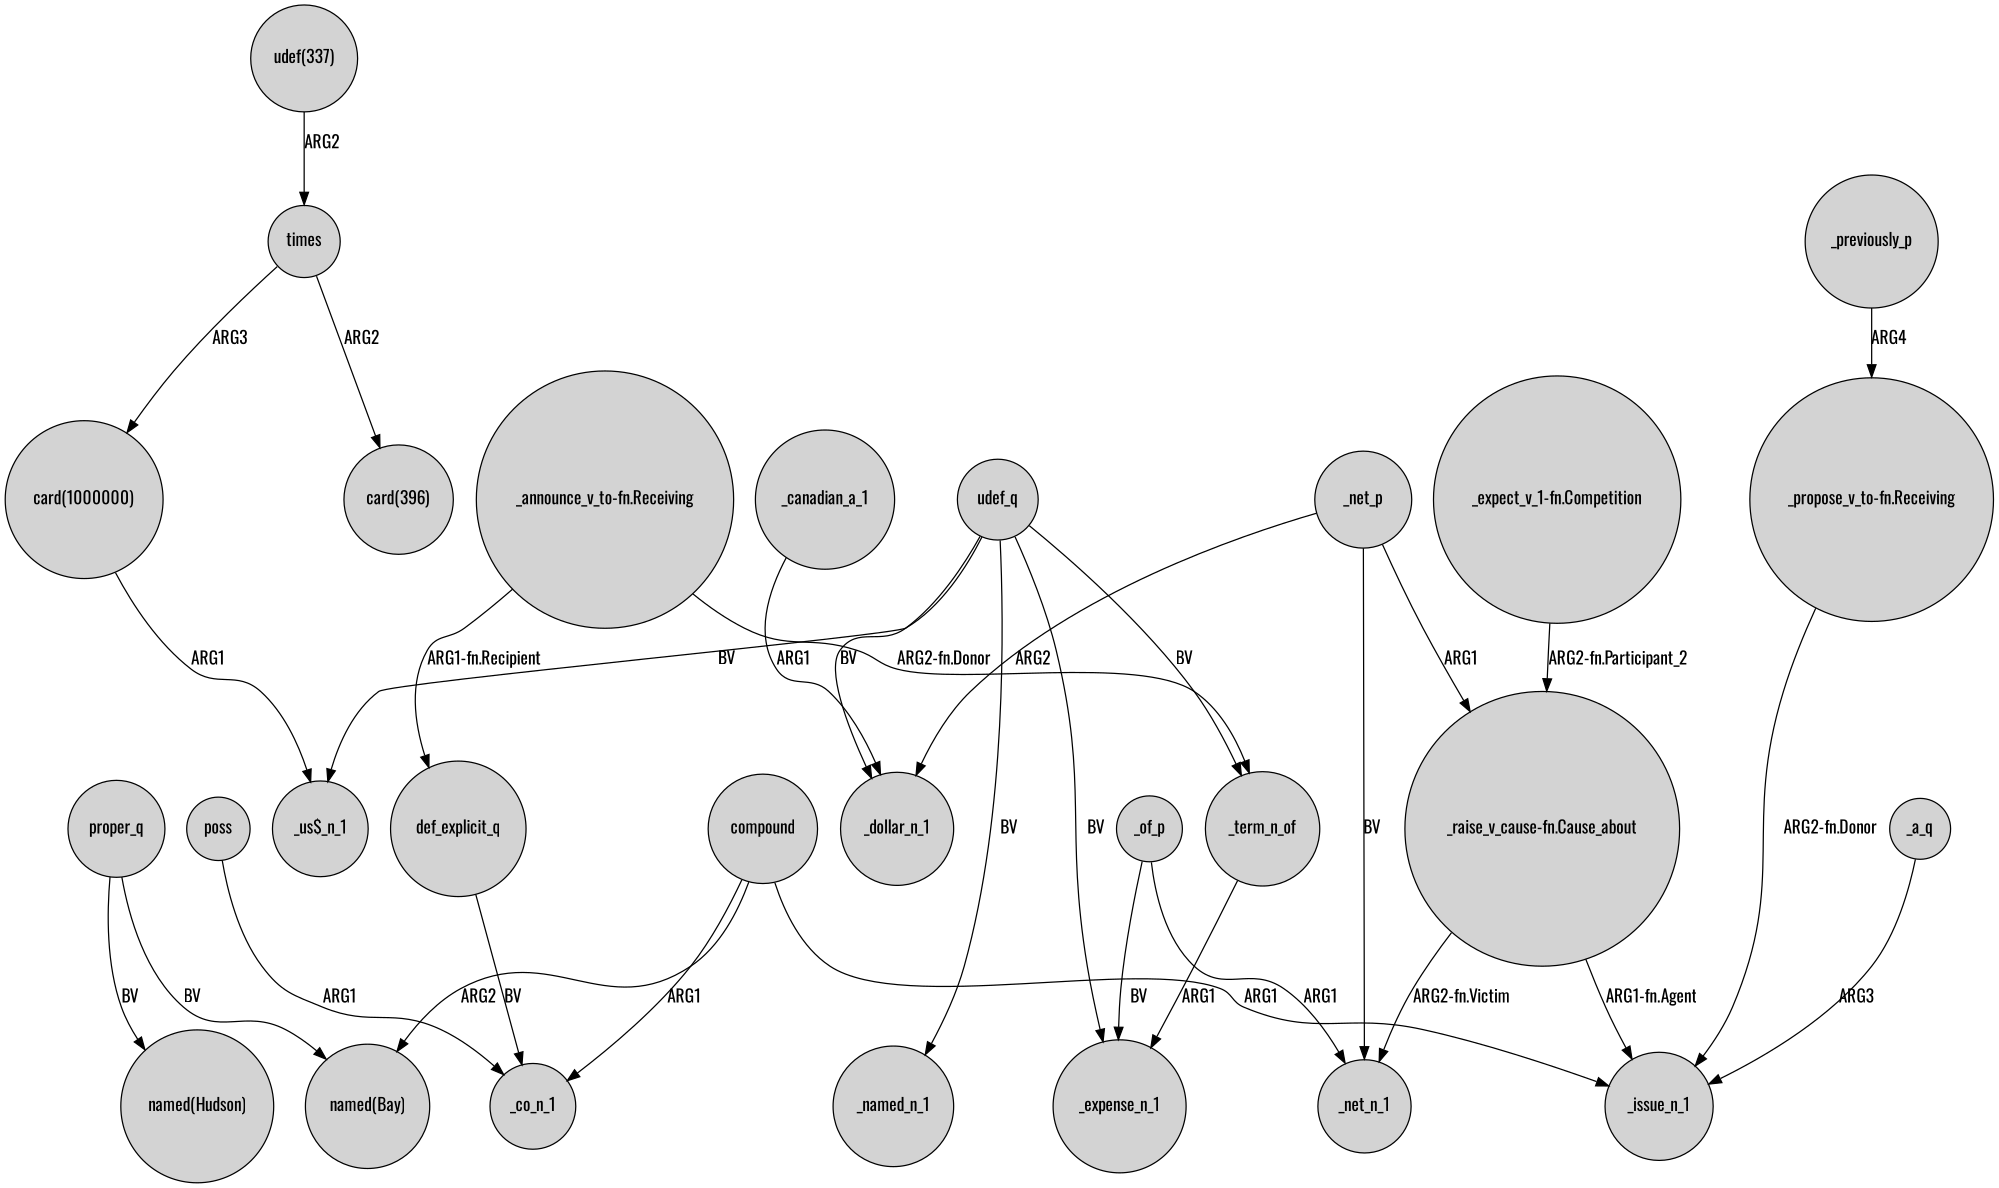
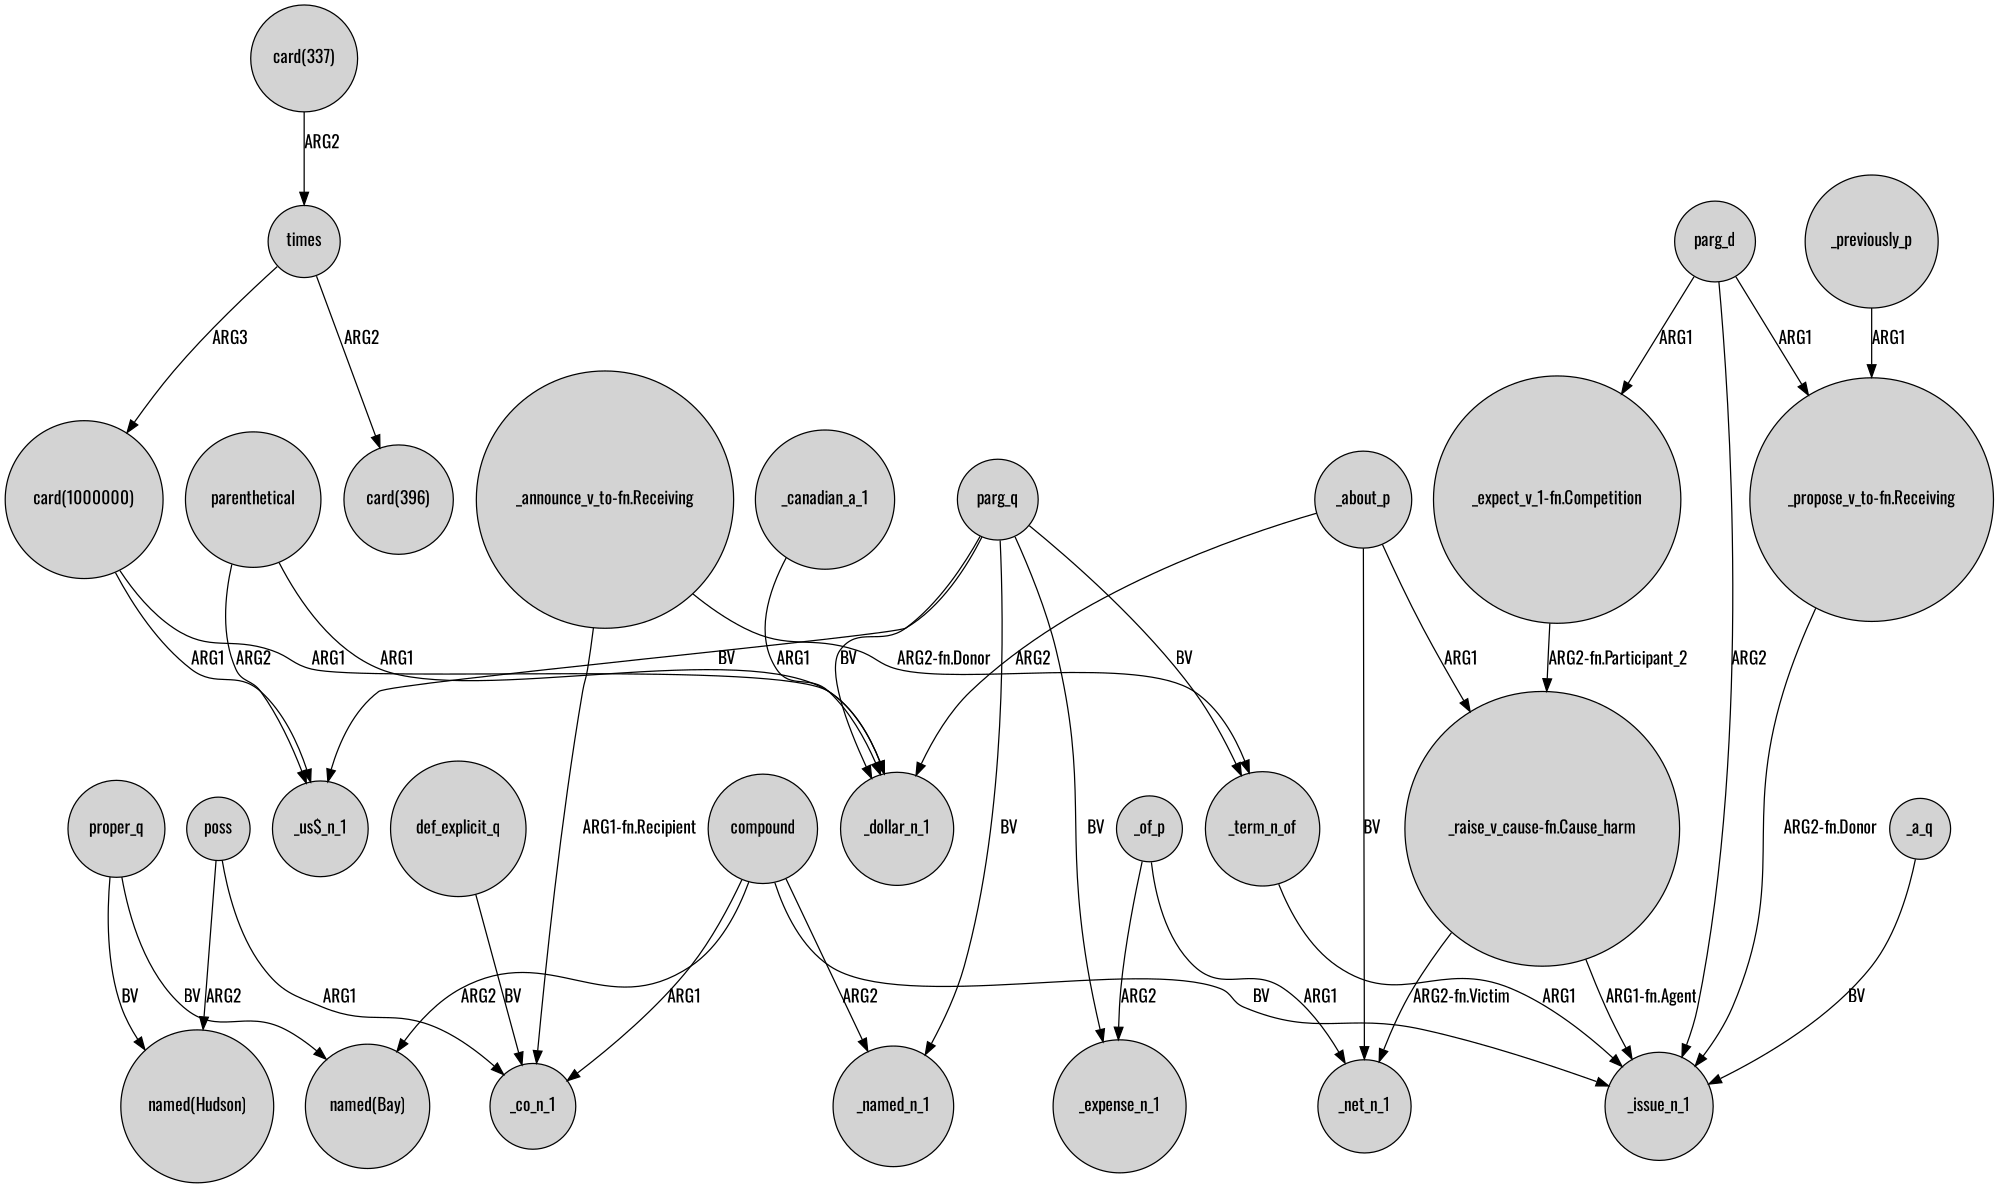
node "udef(337)": label "udef(337)" -> "card(337)"
node "parg_d": added
edge "_previously_p" -> "_propose_v_to-fn.Receiving": label "ARG4" -> "ARG1"
node "parenthetical": added
node "udef_q": label "udef_q" -> "parg_q"
node "_net_p": label "_net_p" -> "_about_p"
edge "_announce_v_to-fn.Receiving" -> "def_explicit_q": now "_announce_v_to-fn.Receiving" -> "_co_n_1"
edge "card(1000000)" -> "_dollar_n_1": added, label "ARG1"
node "_raise_v_cause-fn.Cause_about": label "_raise_v_cause-fn.Cause_about" -> "_raise_v_cause-fn.Cause_harm"
edge "poss" -> "named(Hudson)": added, label "ARG2"
edge "compound" -> "_named_n_1": added, label "ARG2"
edge "_term_n_of" -> "_expense_n_1": now "_term_n_of" -> "_issue_n_1"
edge "_of_p" -> "_expense_n_1": label "BV" -> "ARG2"
edge "compound" -> "_issue_n_1": label "ARG1" -> "BV"
edge "_a_q" -> "_issue_n_1": label "ARG3" -> "BV"
